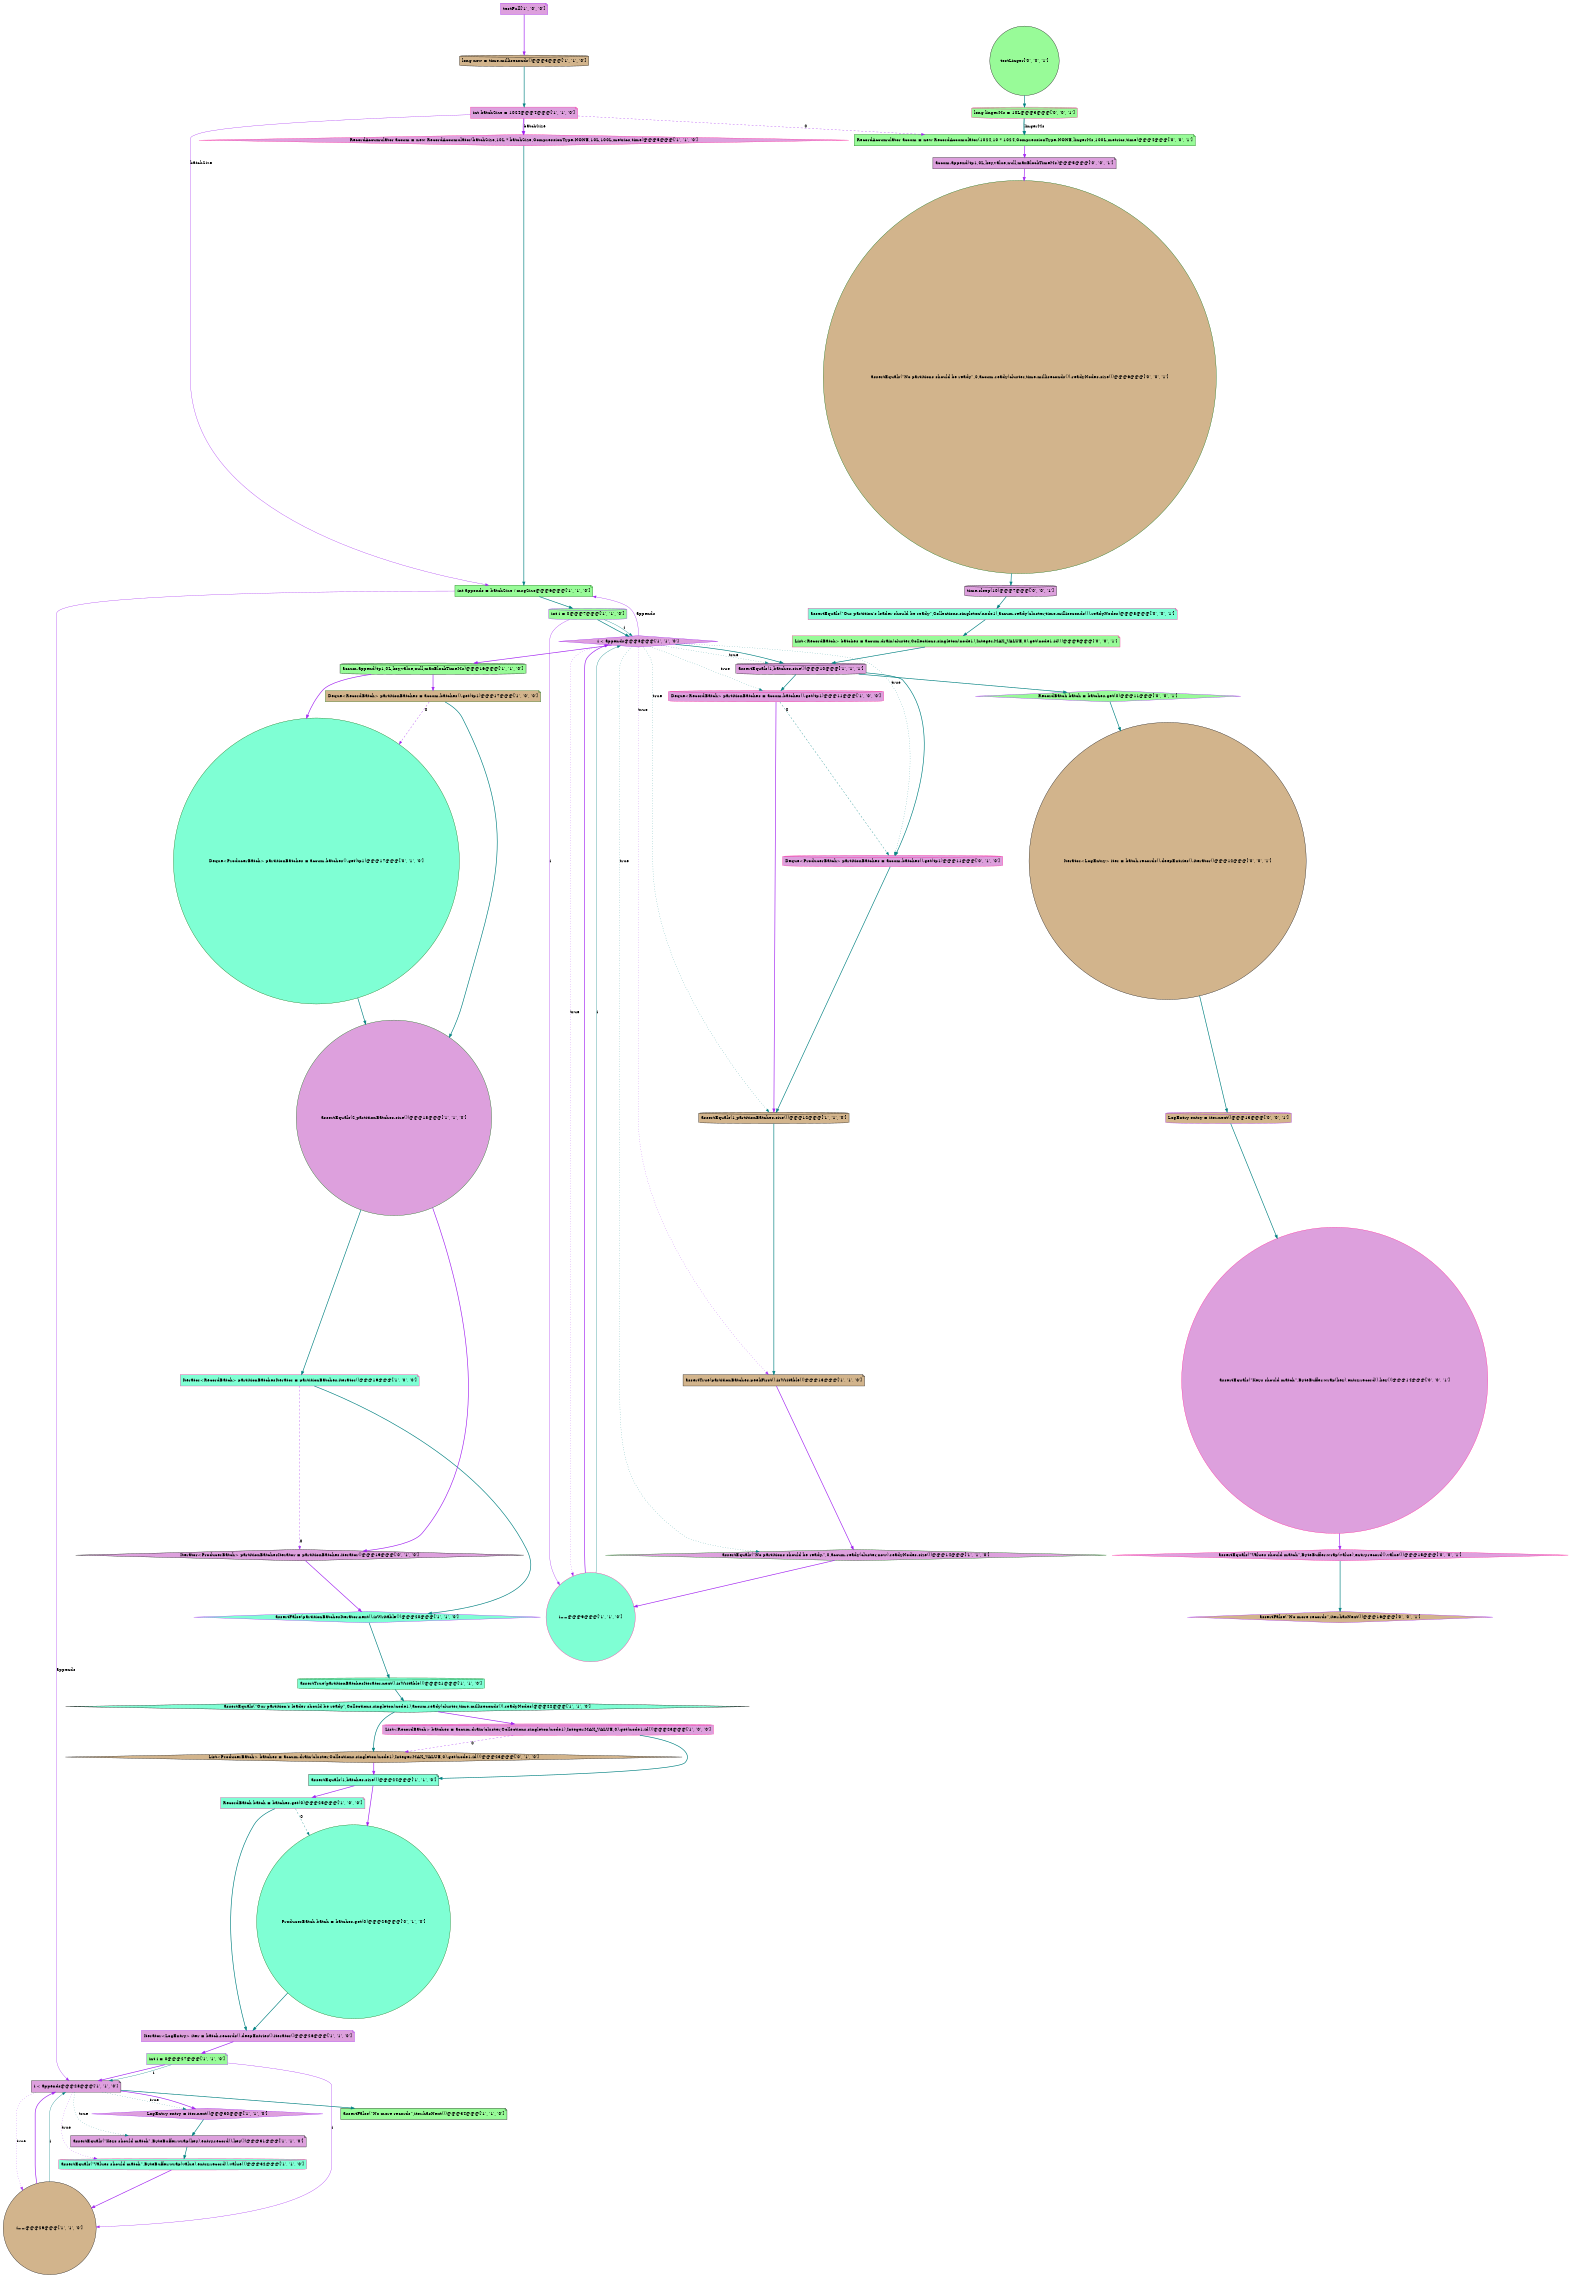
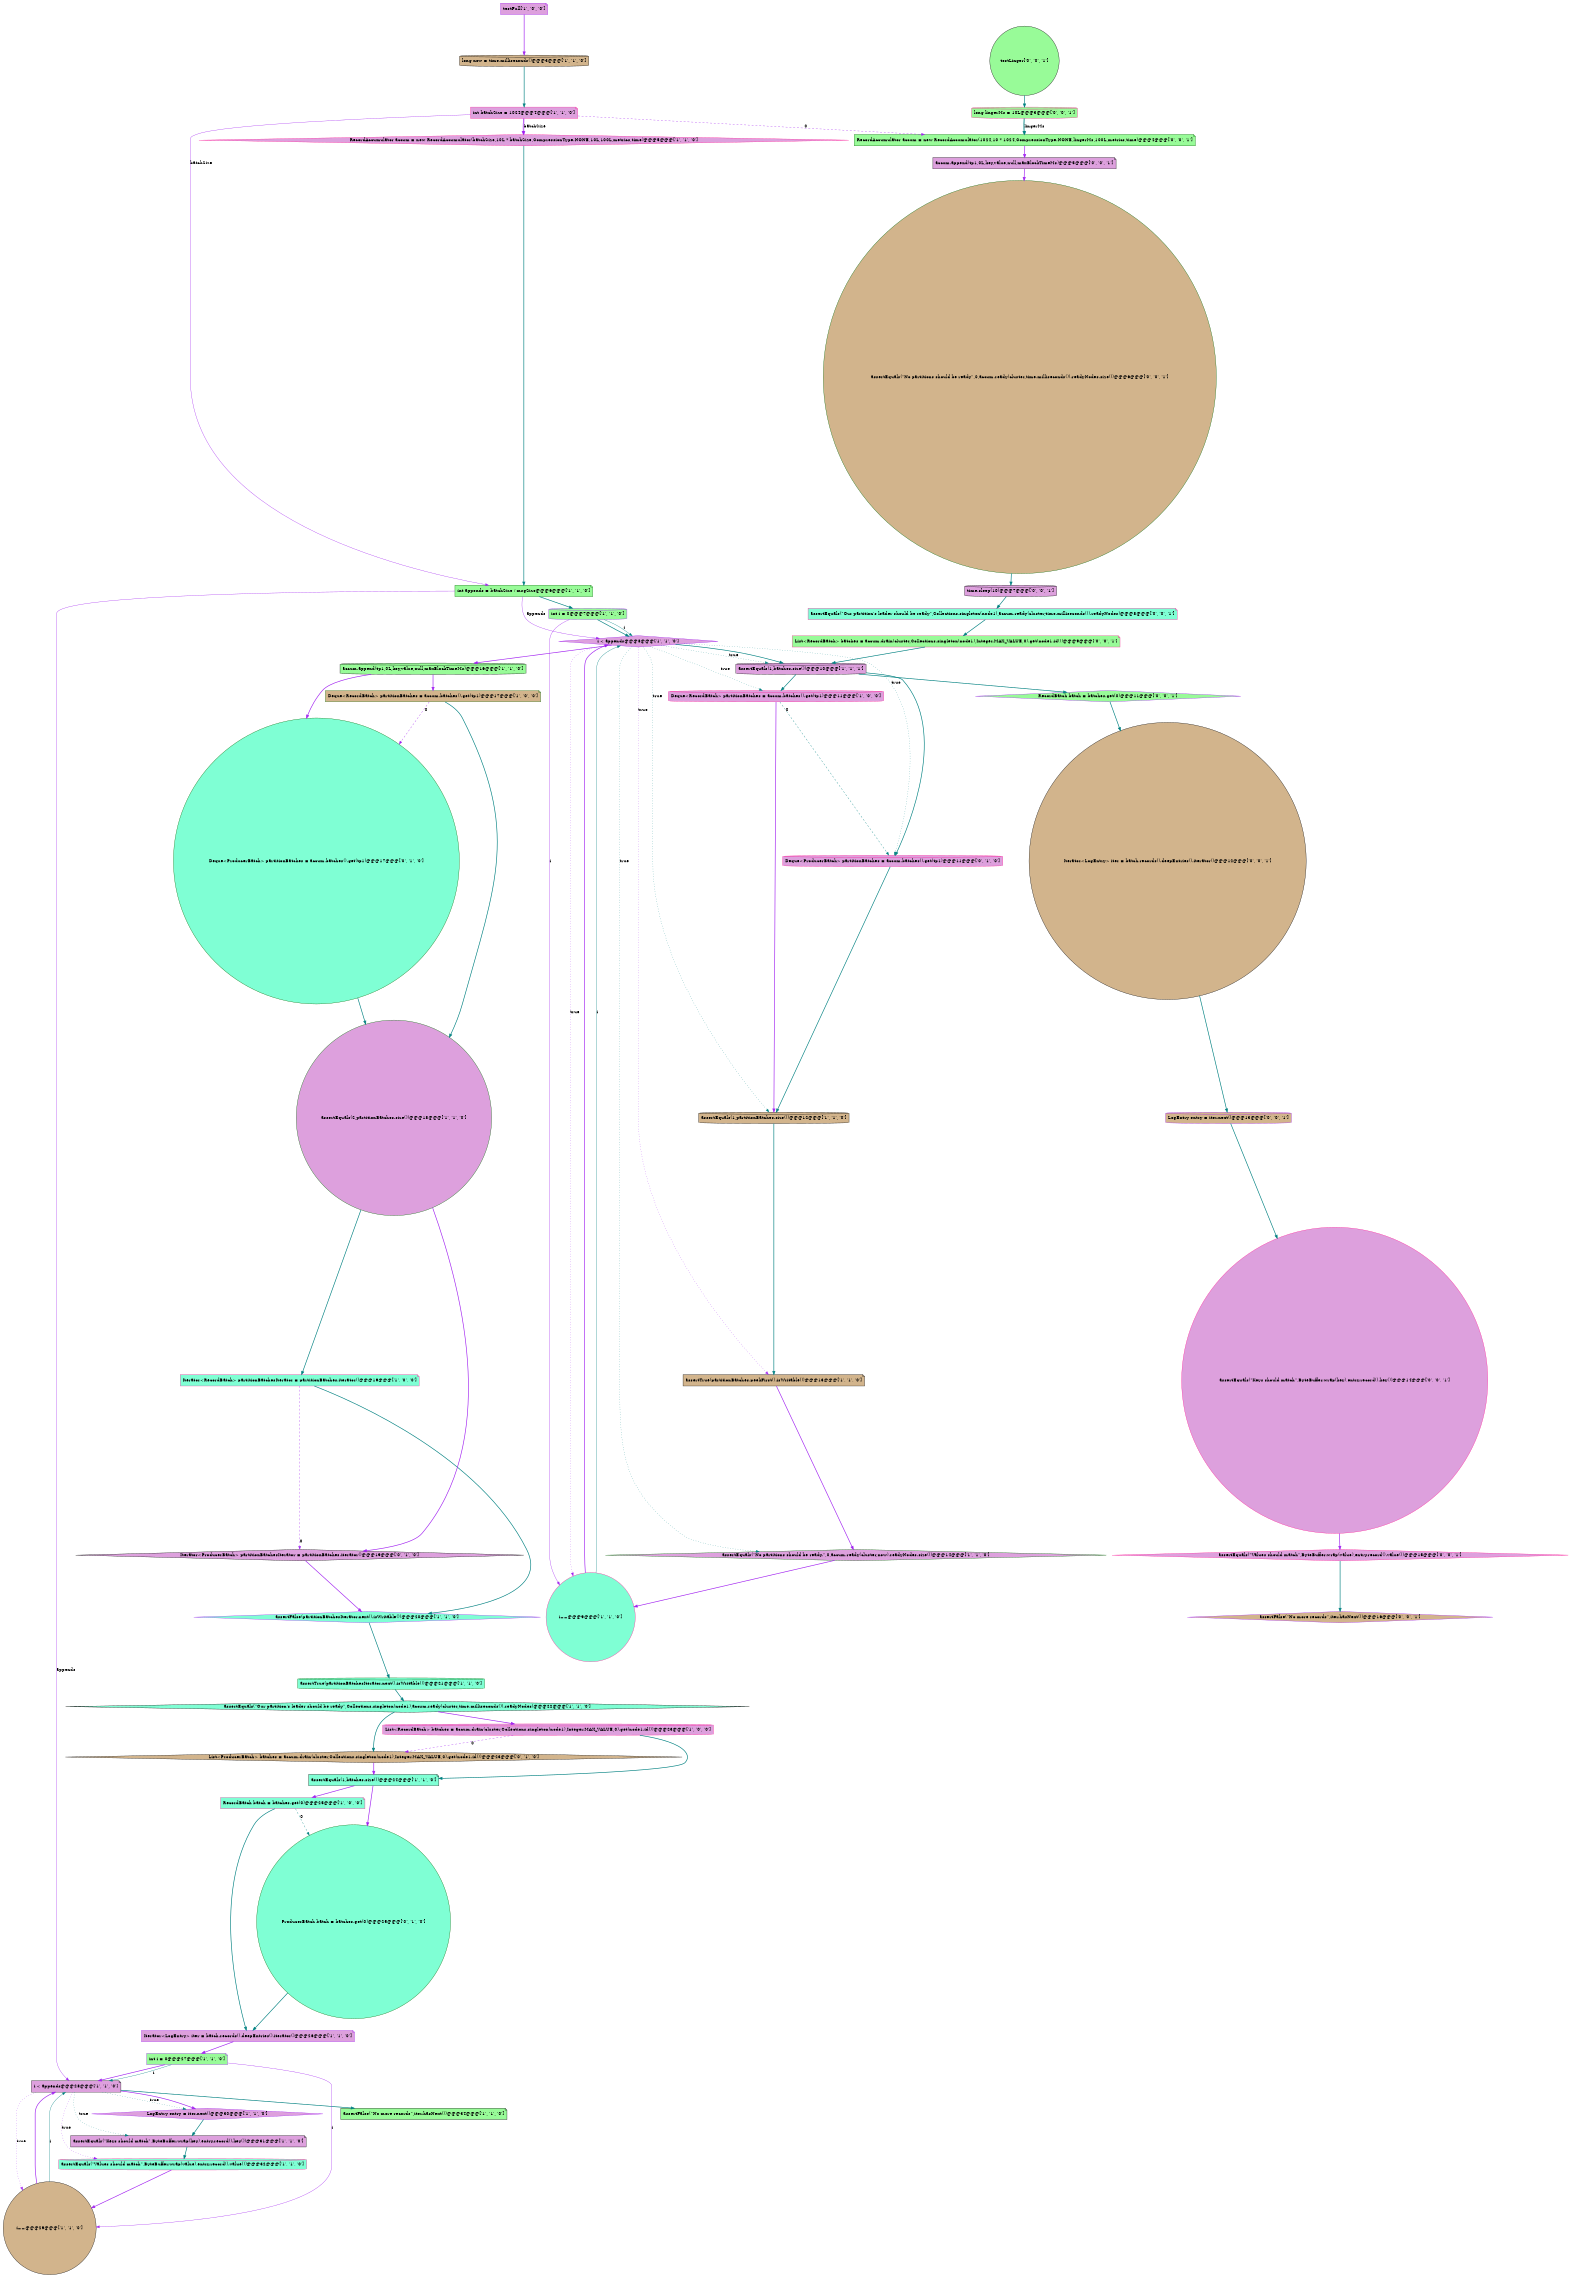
edge "i < appends@@@8@@@['1', '1', '0']" -> "int appends = batchSize / msgSize@@@6@@@['1', '1', '0']": reversed
